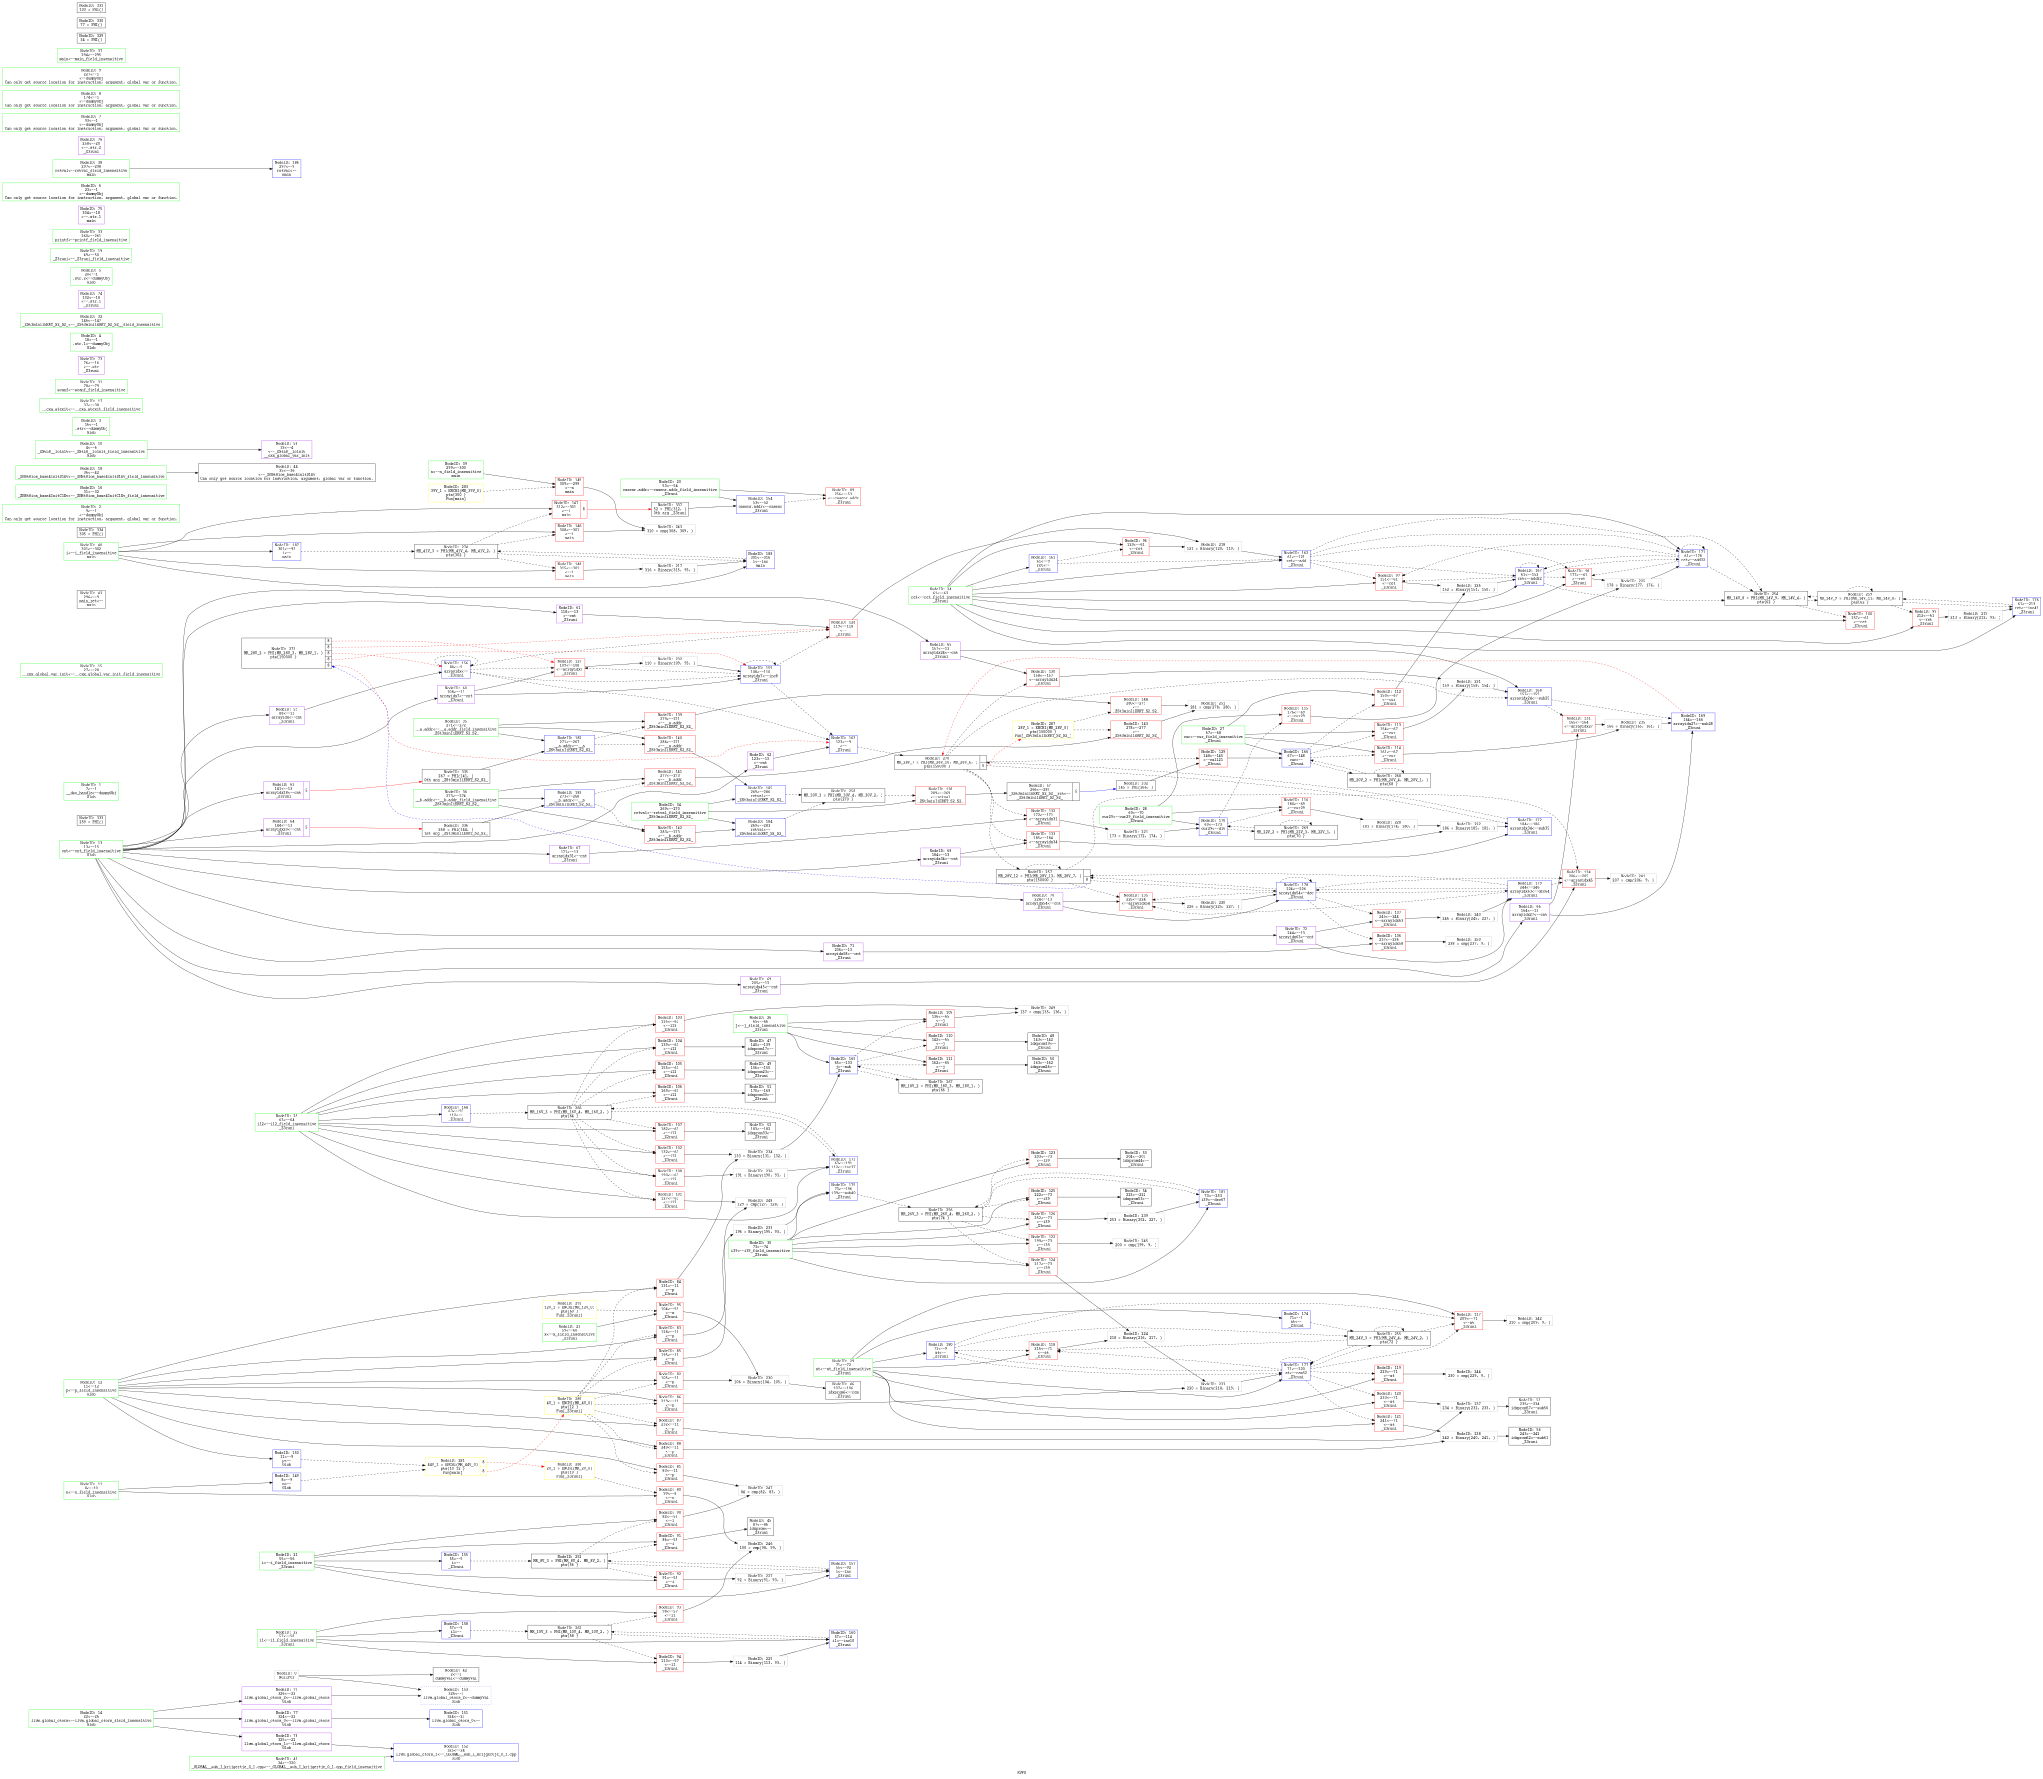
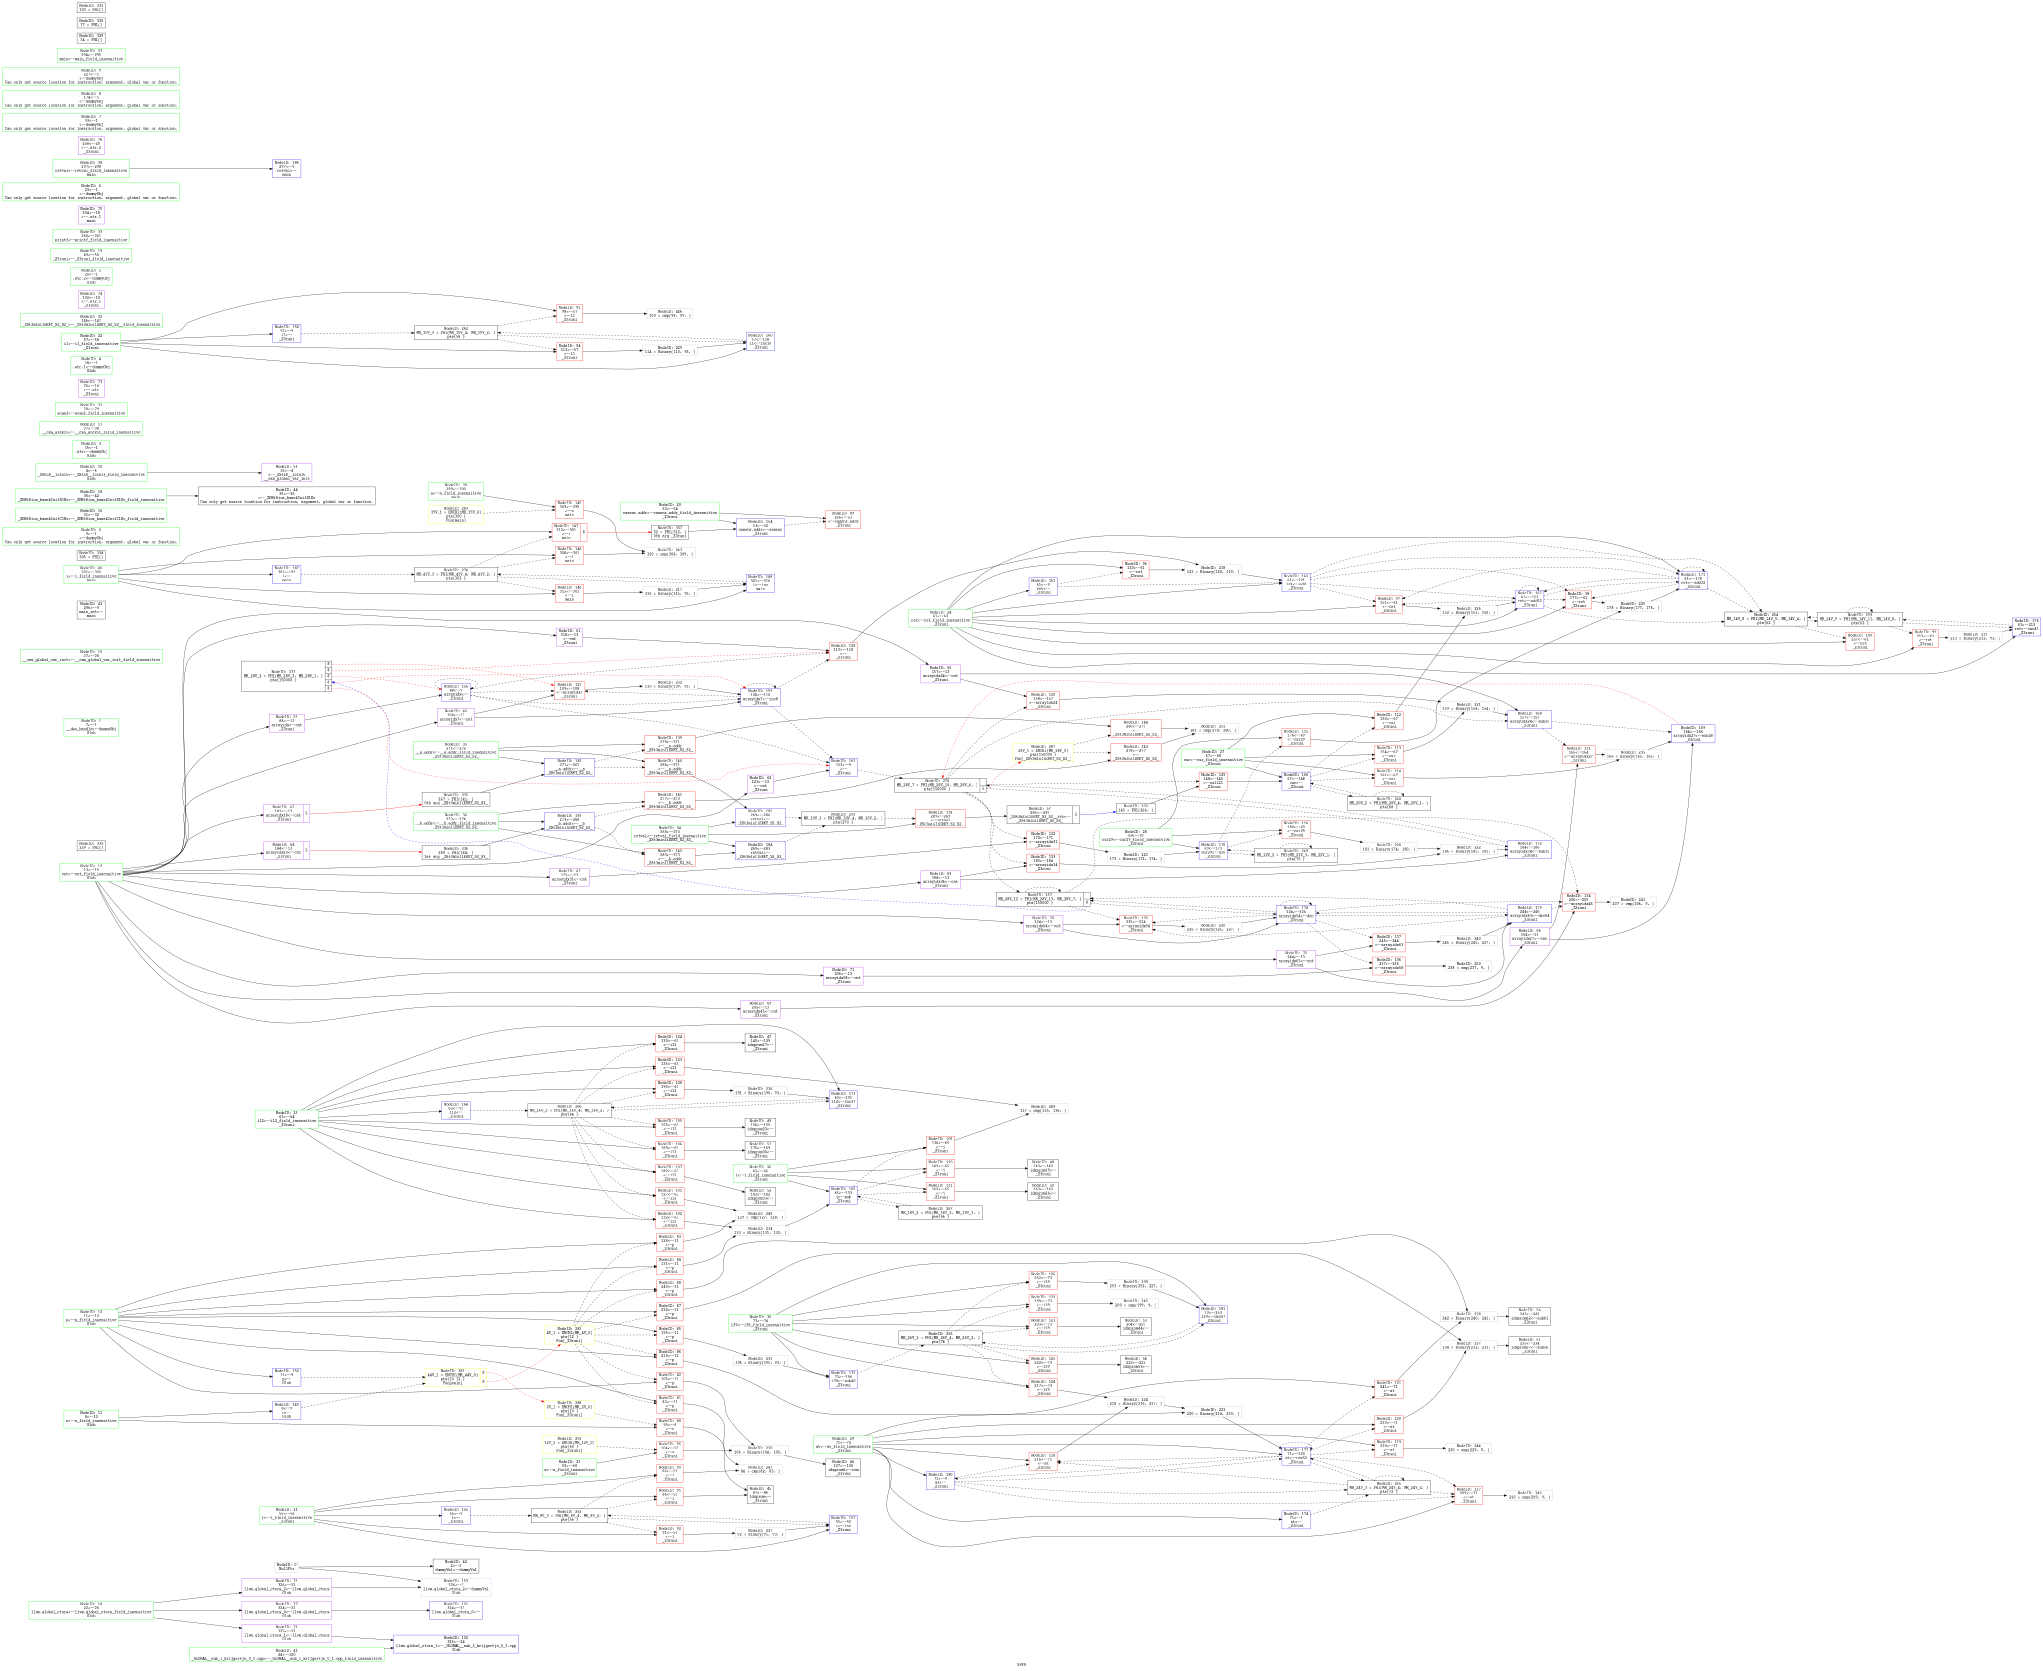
edge "NodeID: 80" -> "NodeID: 246": now "NodeID: 80" -> "NodeID: 45"
